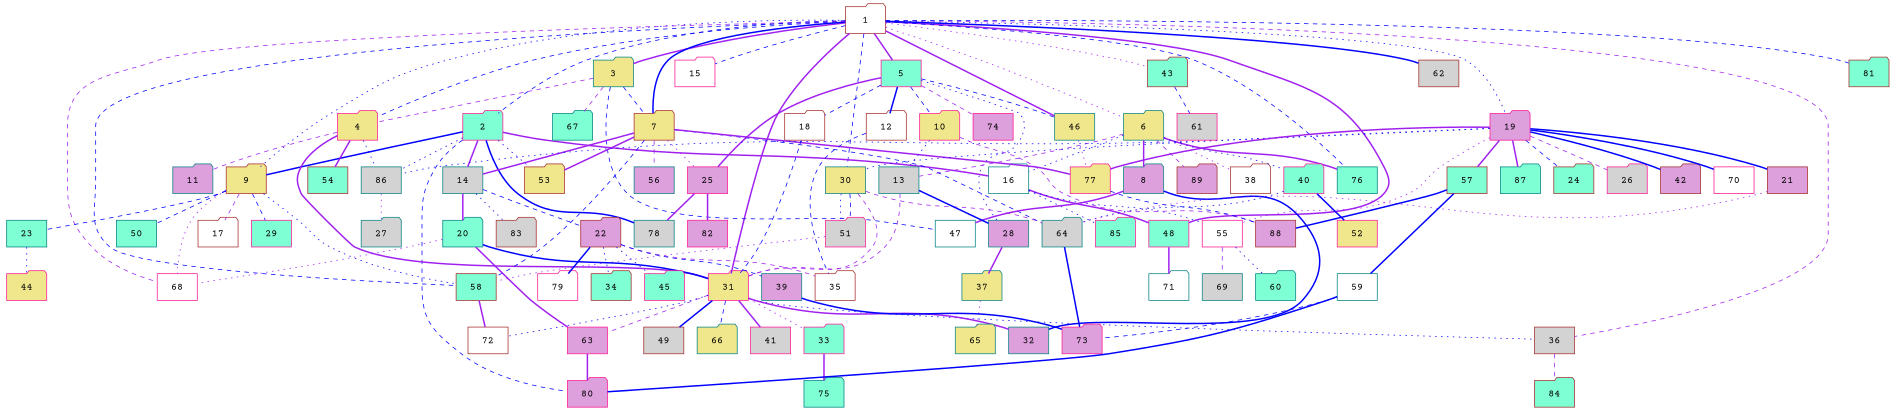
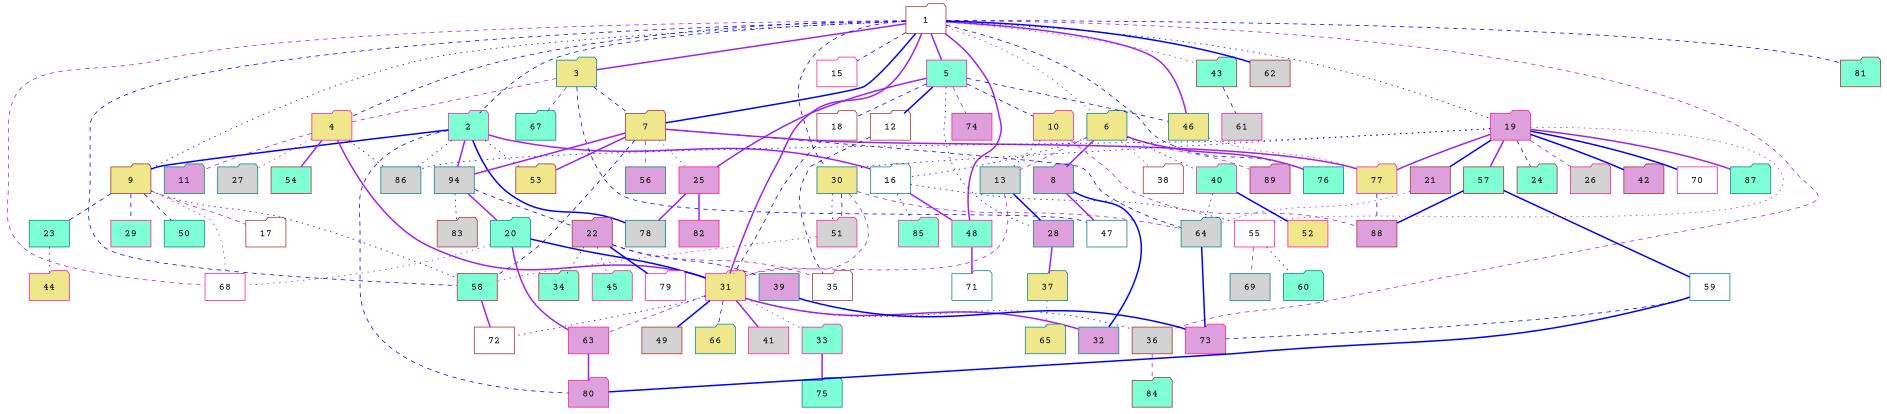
node "14": label "14" -> "94"
edge "86" -- "27": now "4" -- "27"
